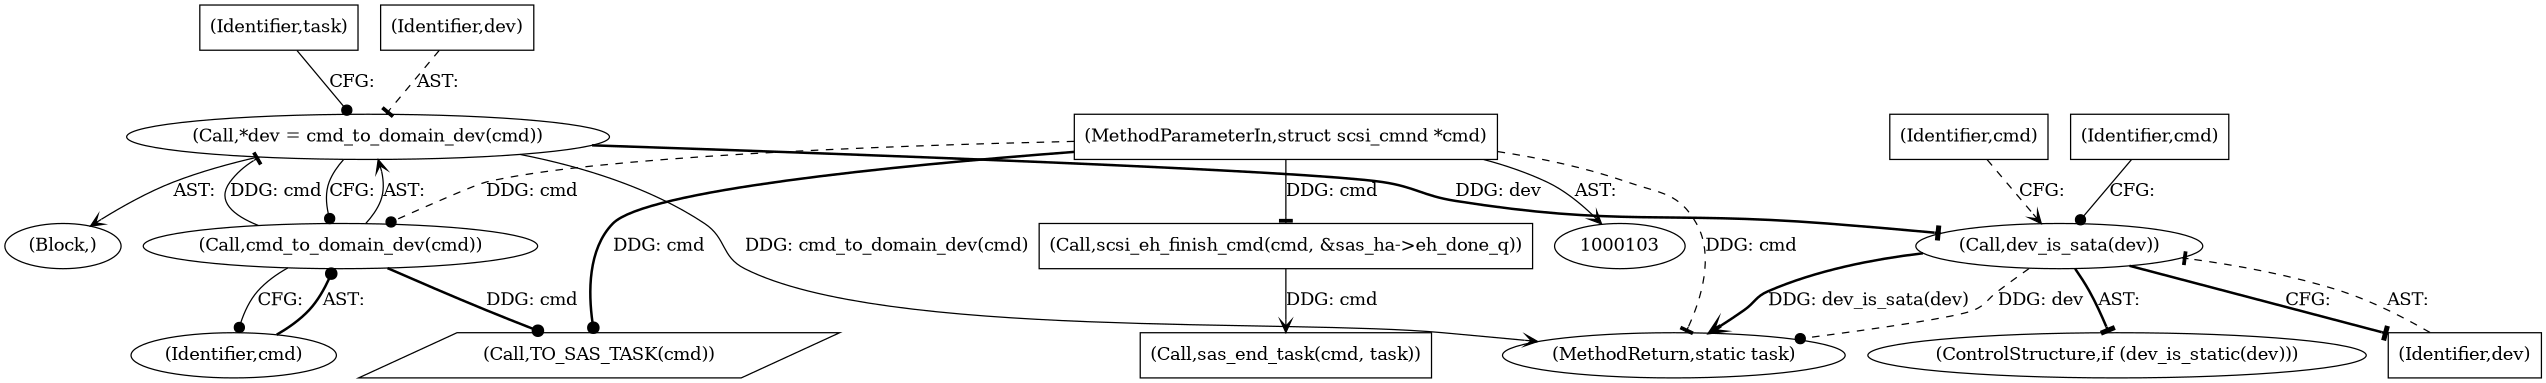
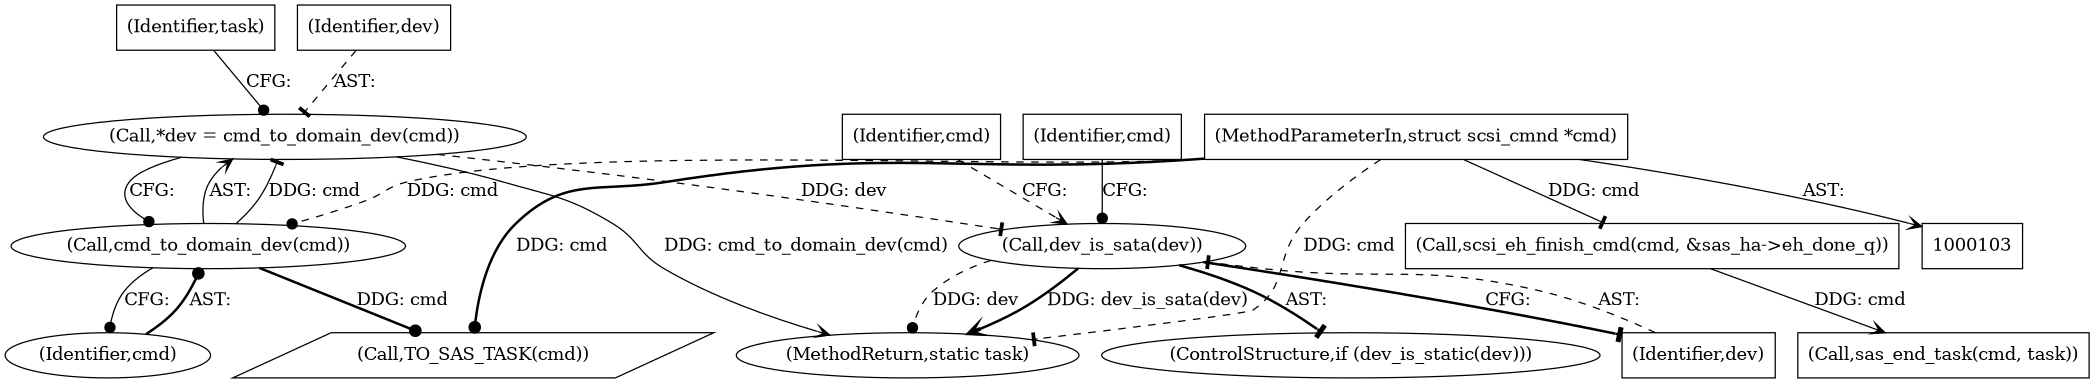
edge "(Call,*dev = cmd_to_domain_dev(cmd))" -> "(Call,dev_is_sata(dev))": style bold -> dashed
node "(Block,)": removed
node "1000103": shape ellipse -> box
